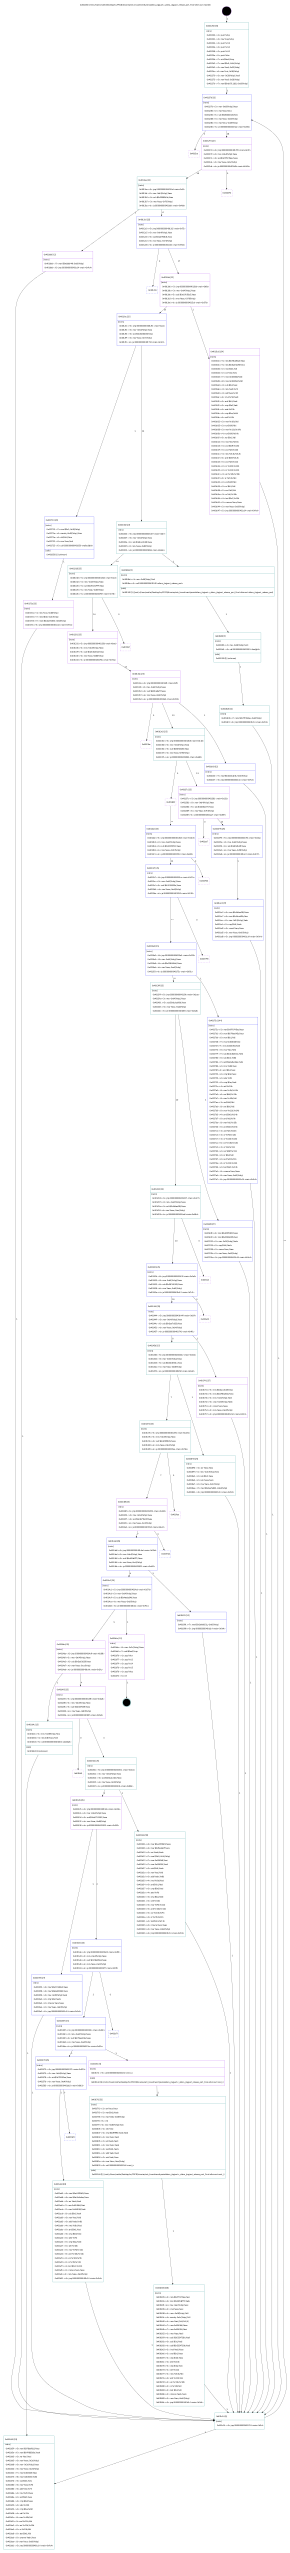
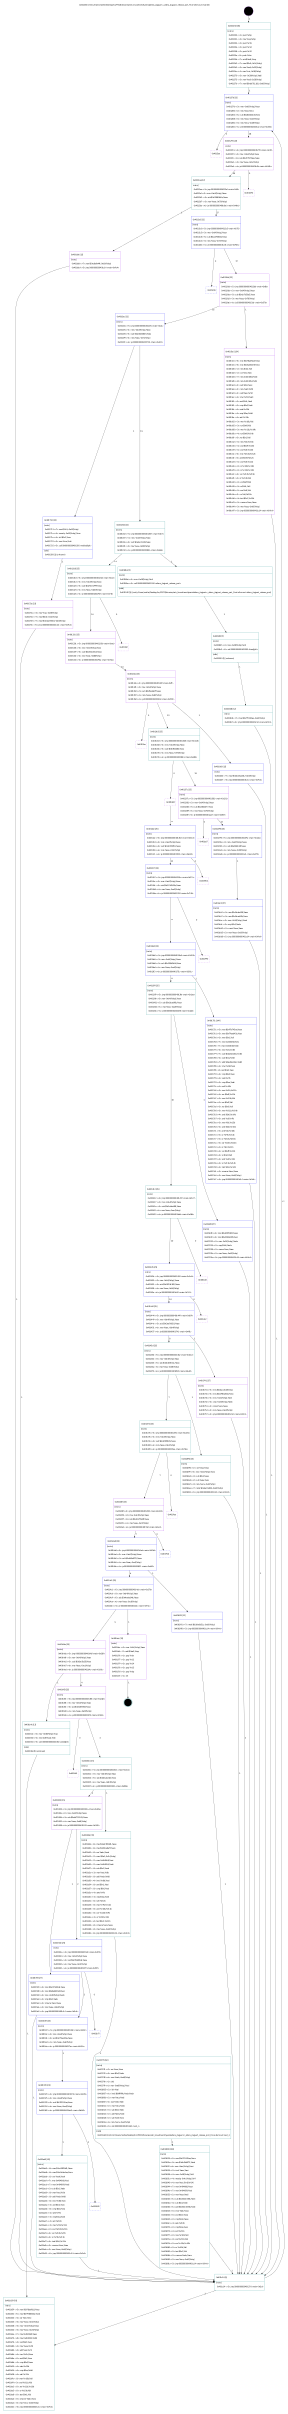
node "0x4017ec [5]": removed
